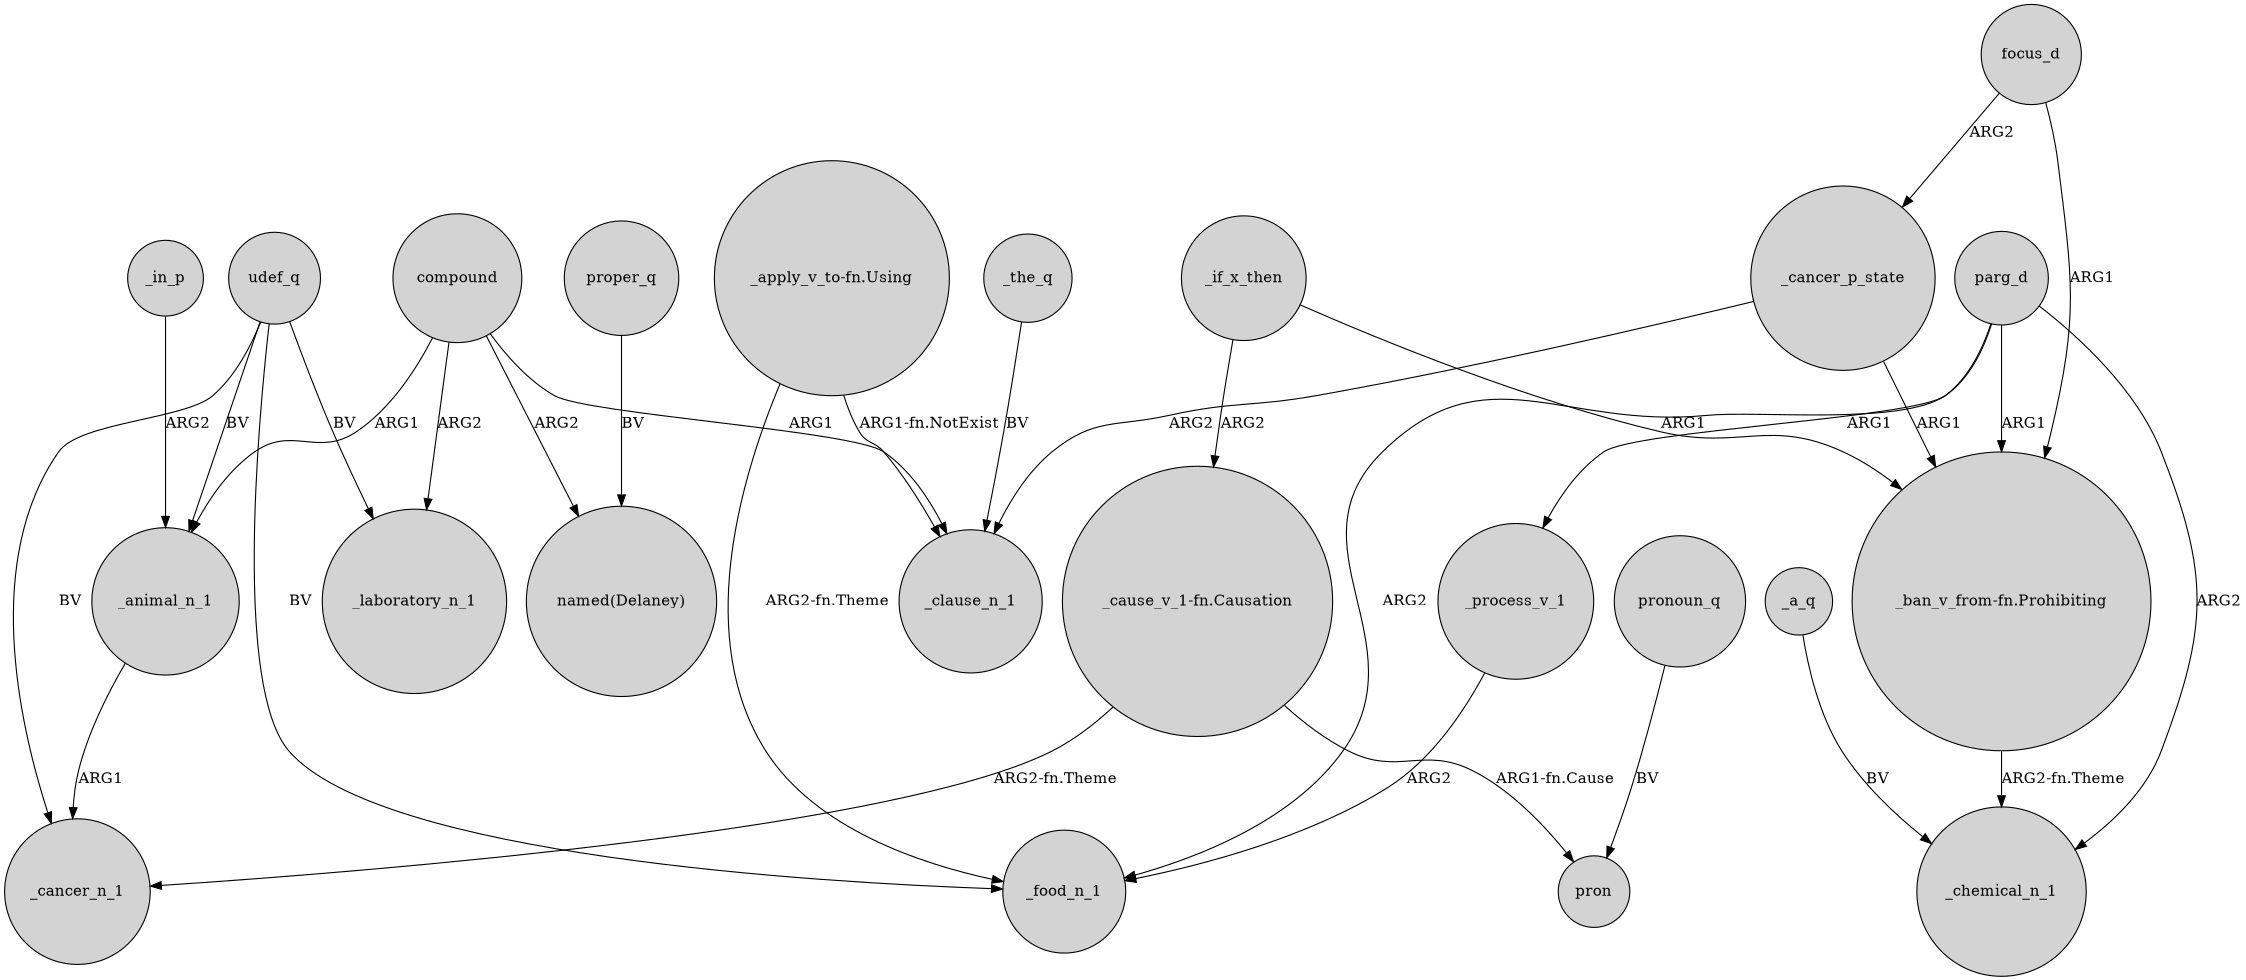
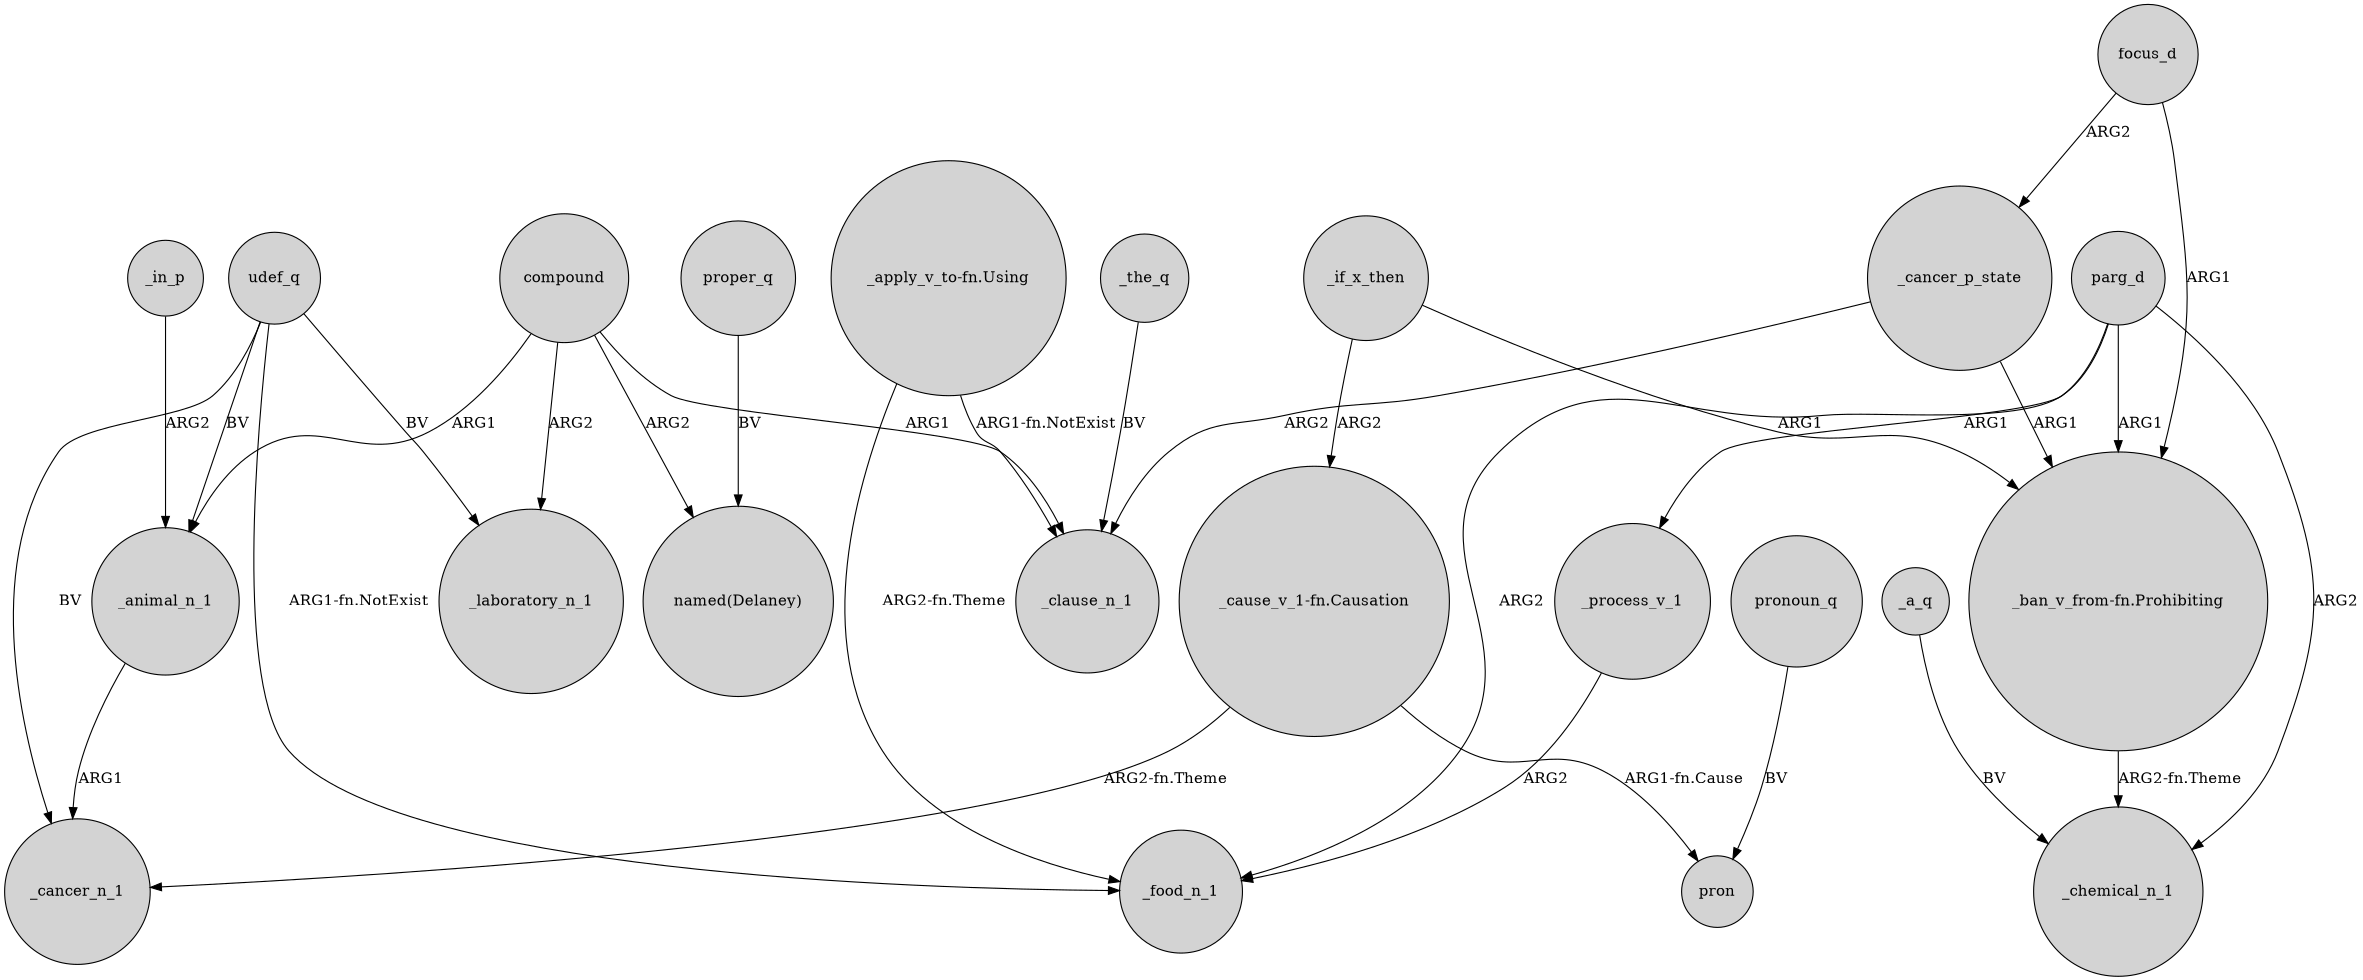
edge "udef_q" -> "_food_n_1": label "BV" -> "ARG1-fn.NotExist"
